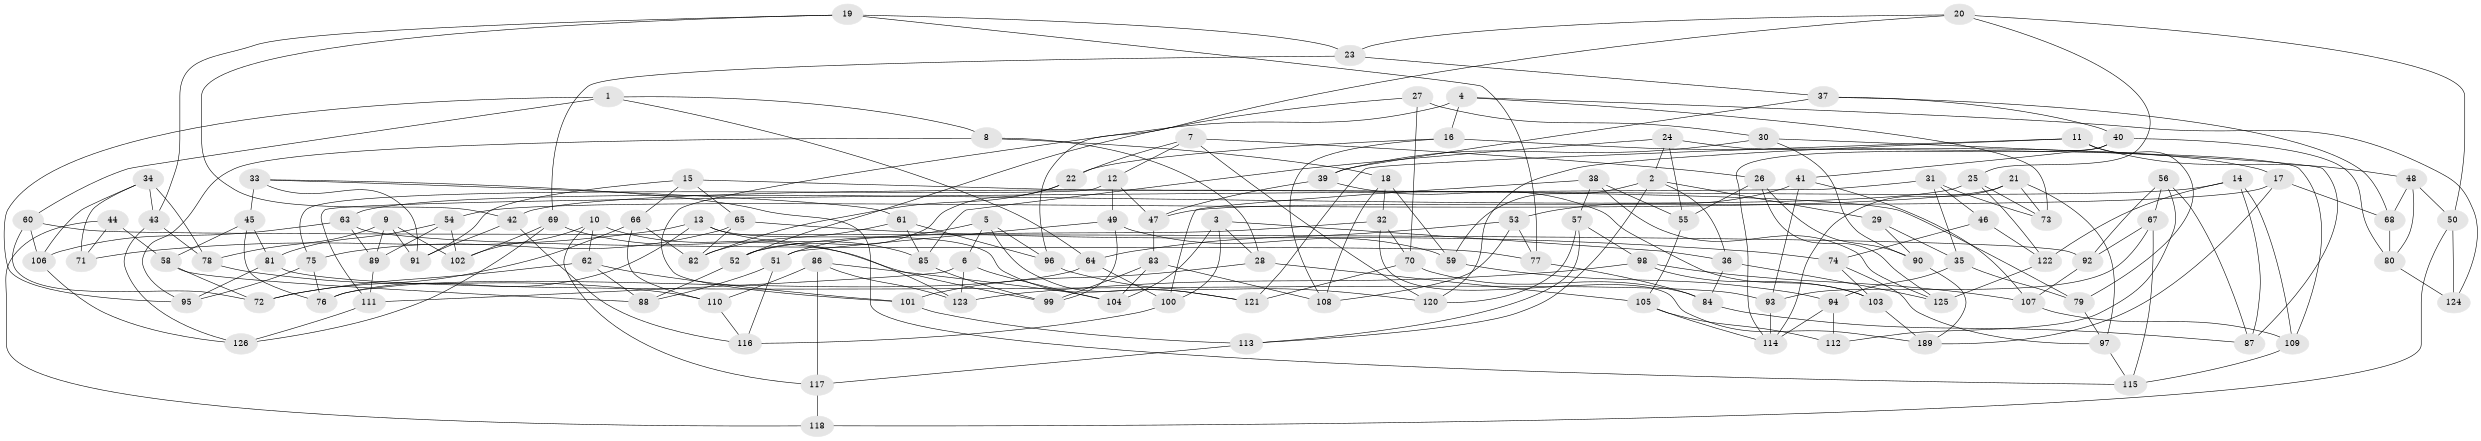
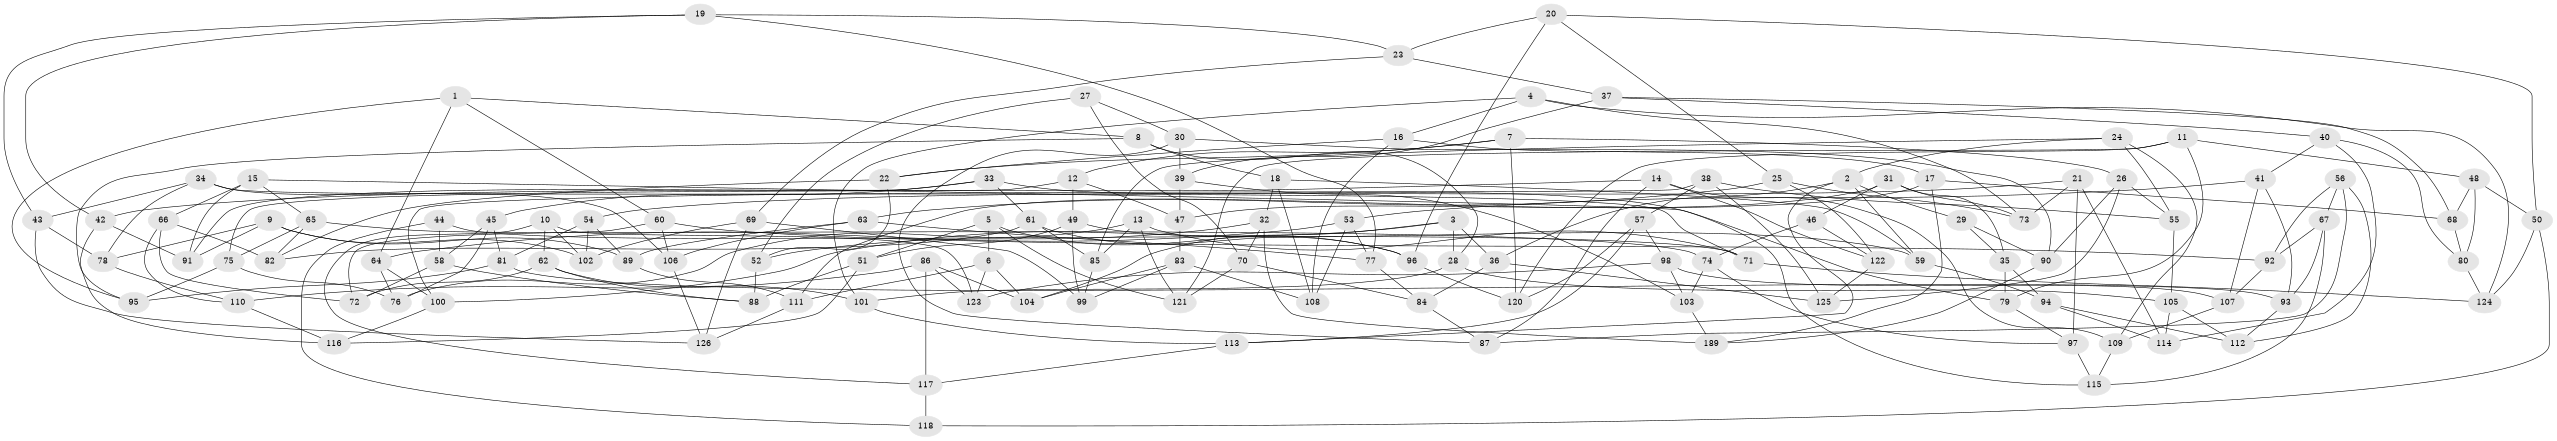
edge "71" -- "124": added
edge "93" -- "114": now "93" -- "112"
